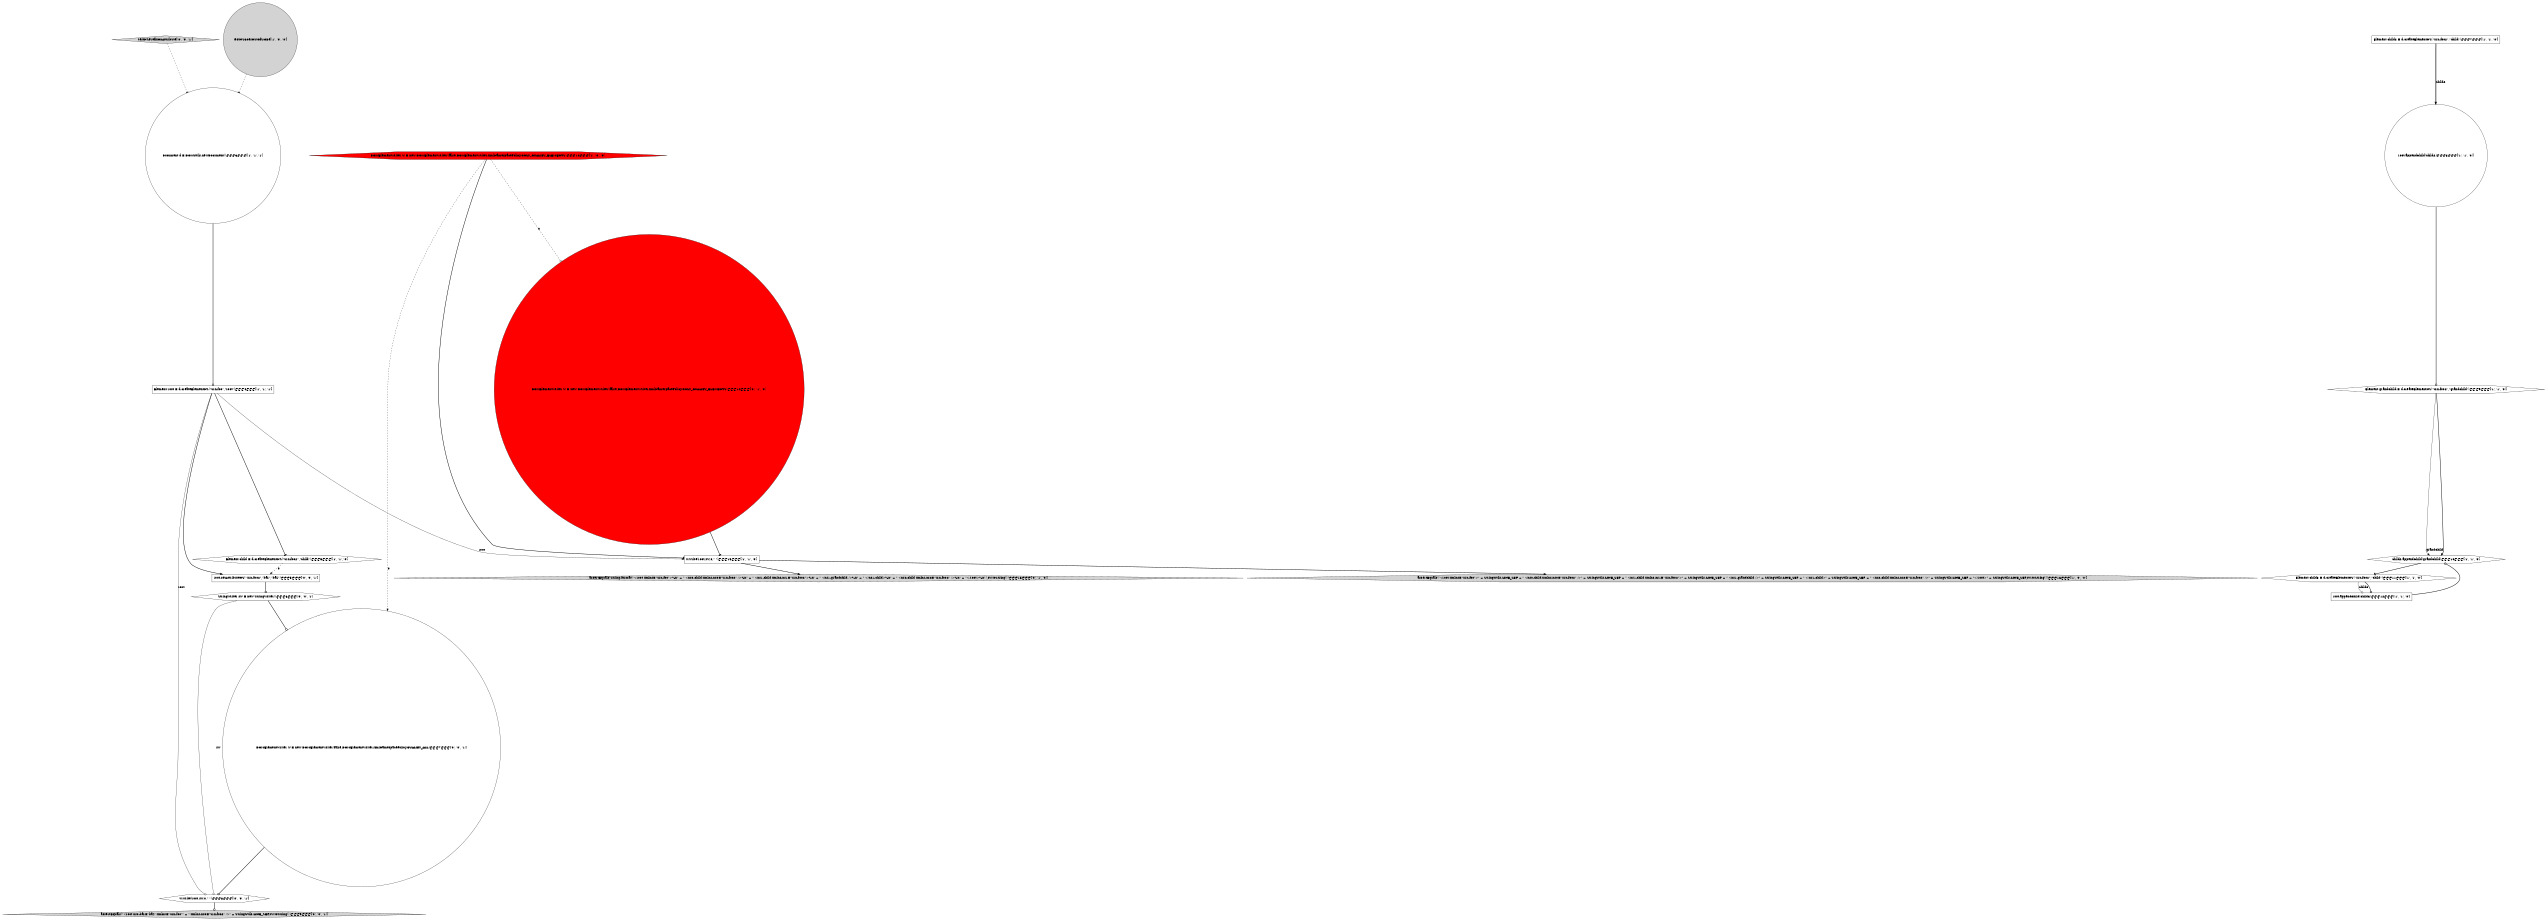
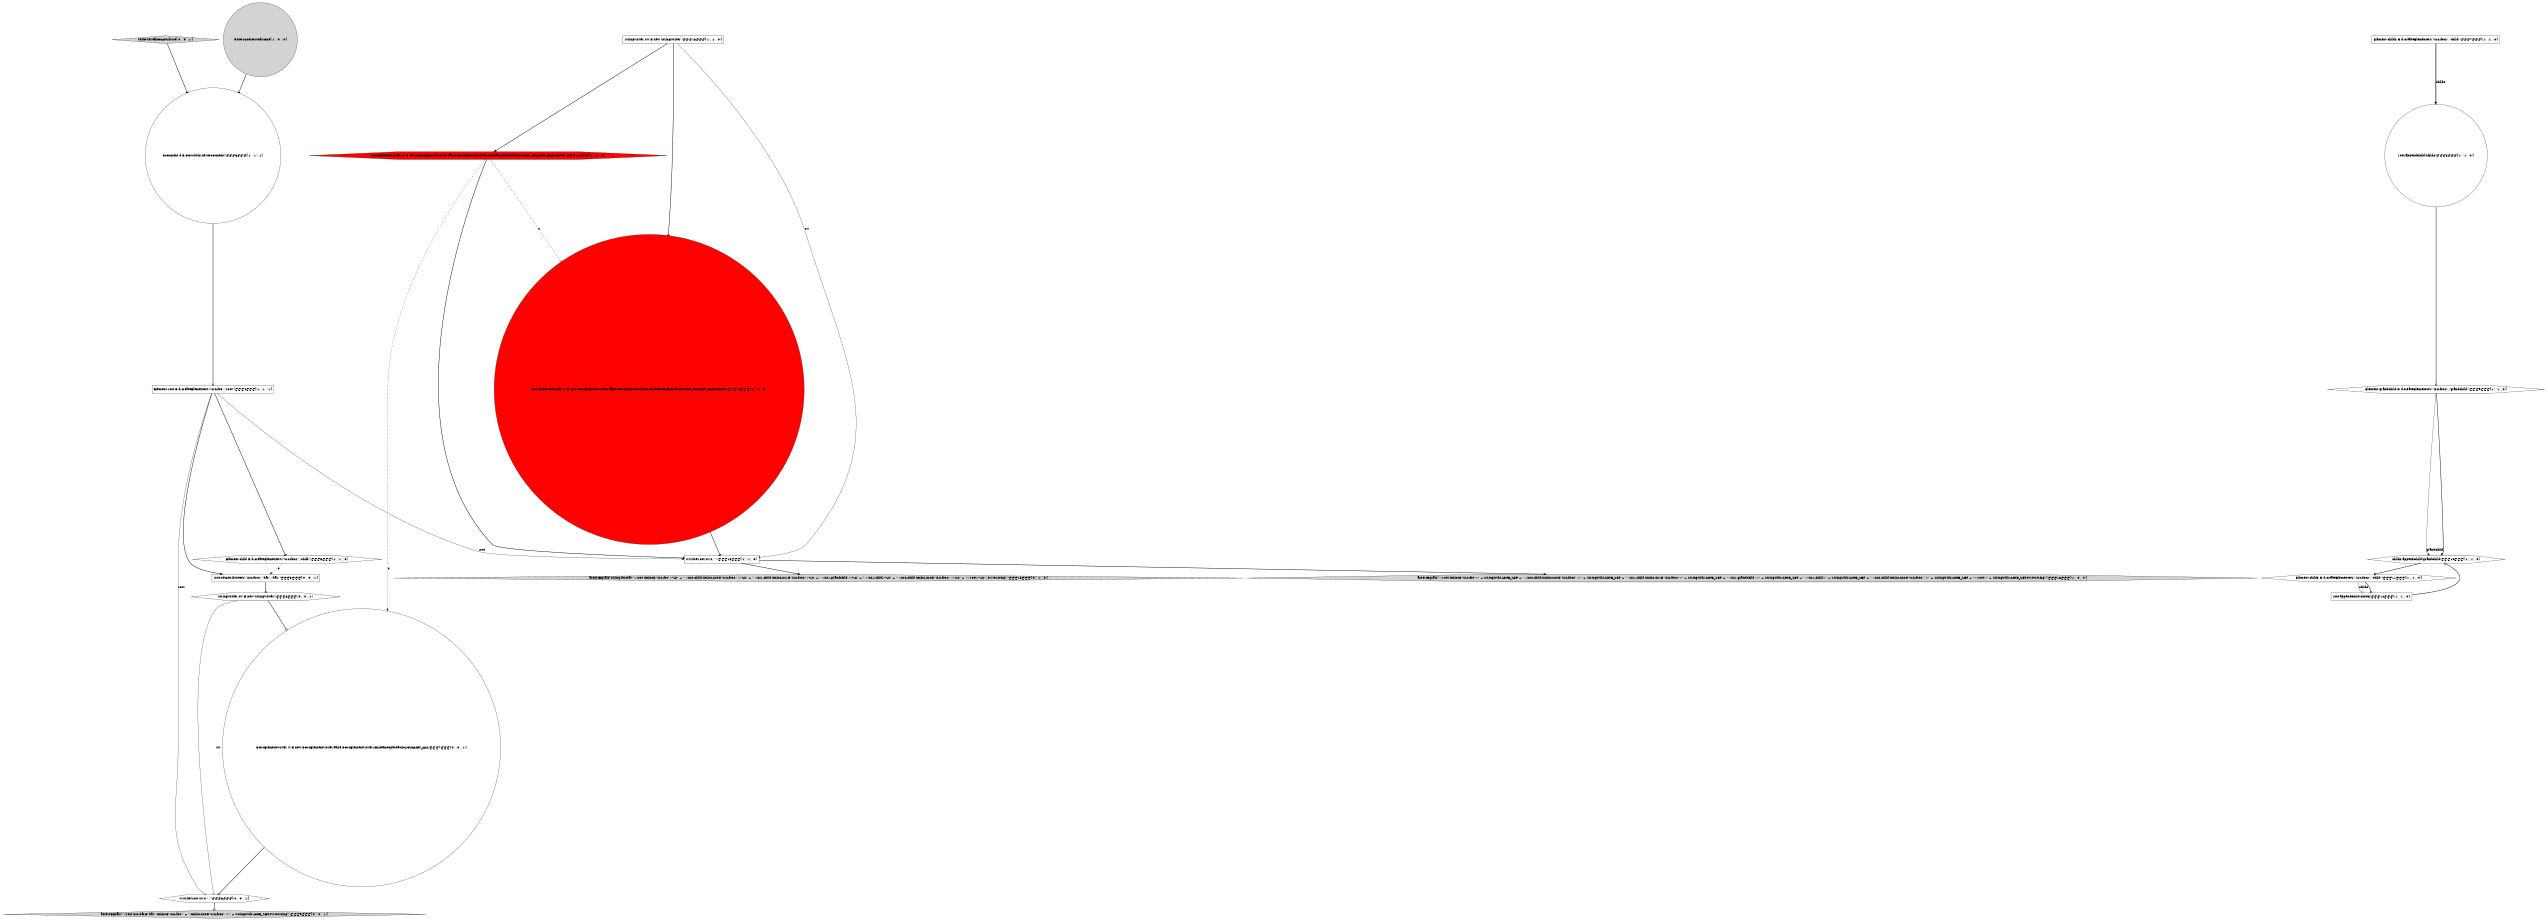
node "StringWriter sw = new StringWriter()@@@13@@@['1', '1', '0']": added
edge "testNSPrefixOnAttribute['0', '0', '1']" -> "Document d = DOMUtils.newDocument()@@@3@@@['1', '1', '1']": style dashed -> bold
edge "testNSGoesOutOfScope['1', '0', '0']" -> "Document d = DOMUtils.newDocument()@@@3@@@['1', '1', '1']": style dashed -> bold
